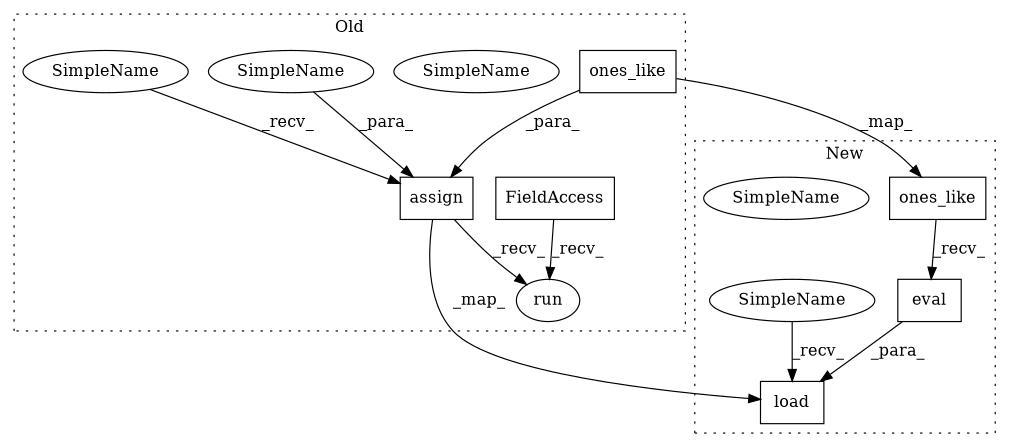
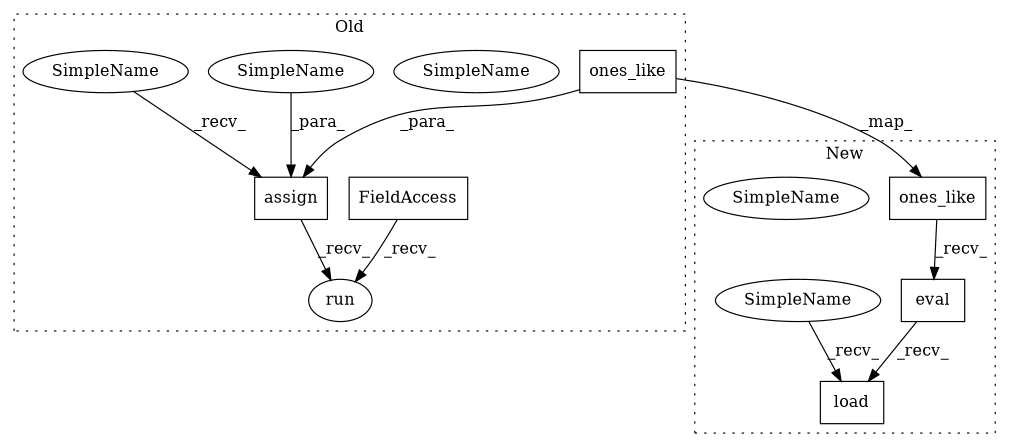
edge "eval" -> "load": label "_para_" -> "_recv_"
edge "assign" -> "load": removed, label "_map_"
